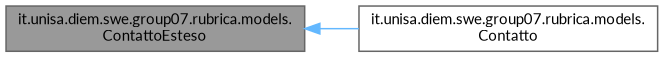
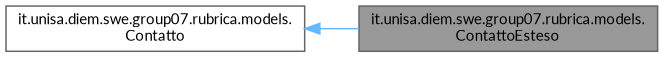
edge "it.unisa.diem.swe.group07.rubrica.models. Contatto" -> "it.unisa.diem.swe.group07.rubrica.models. ContattoEsteso": reversed
